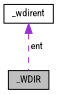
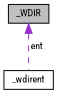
edge "_WDIR" -> "_wdirent": reversed
